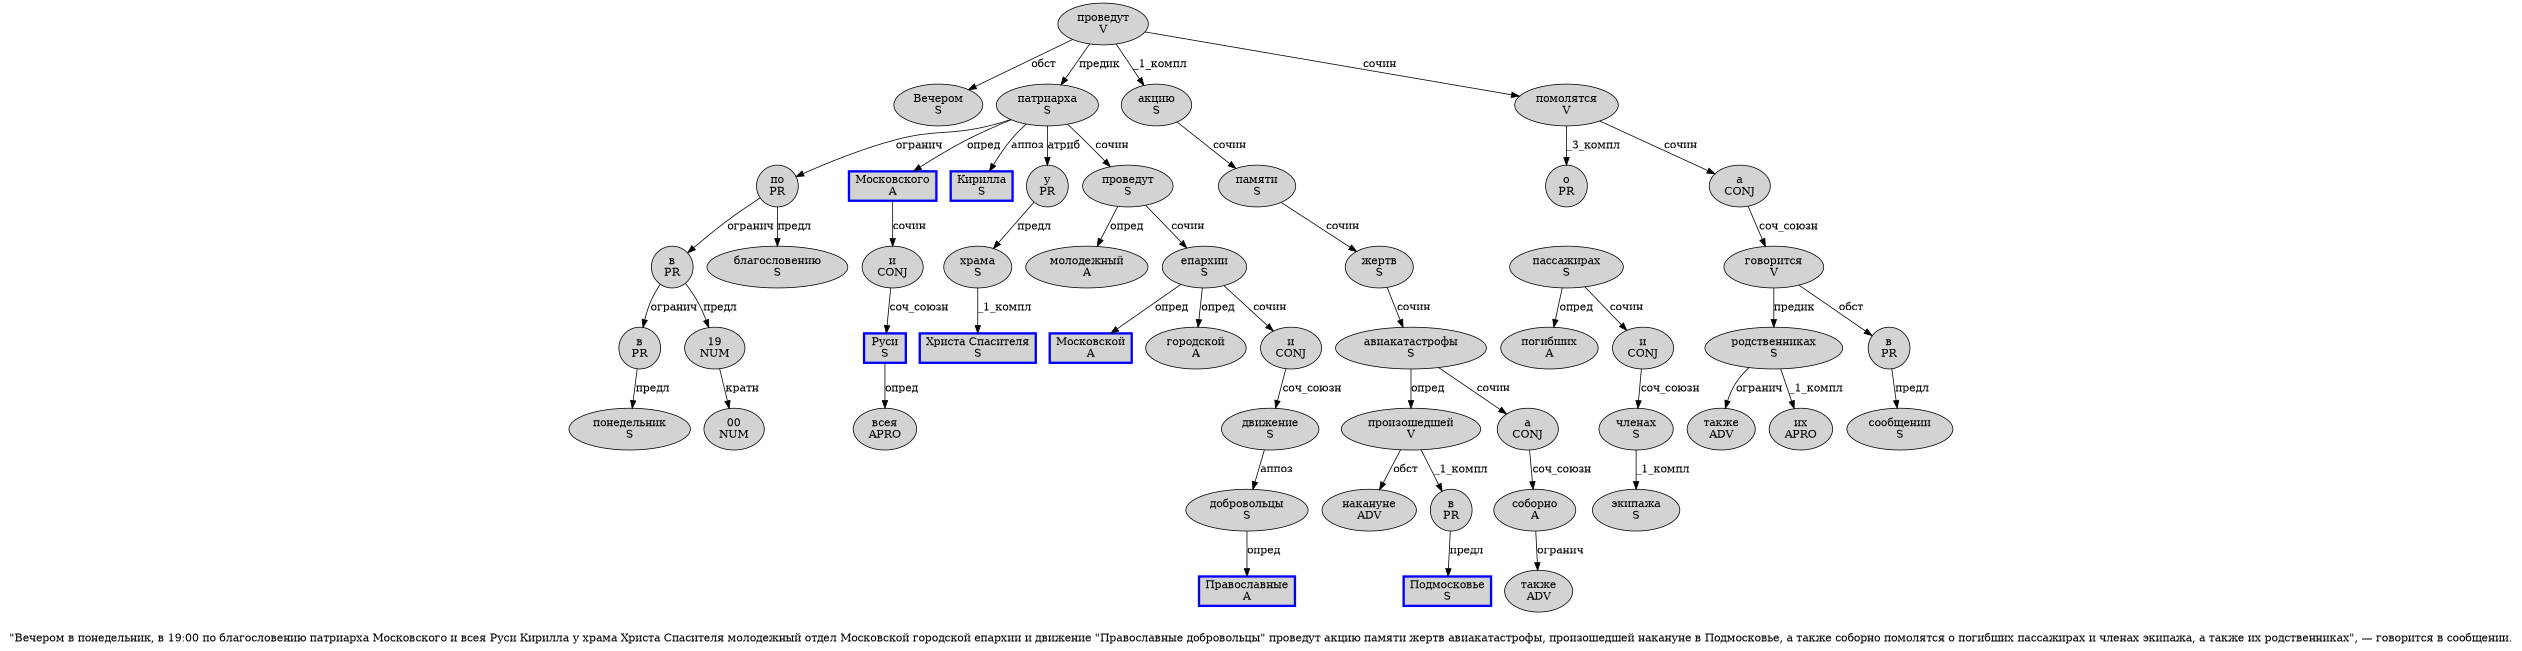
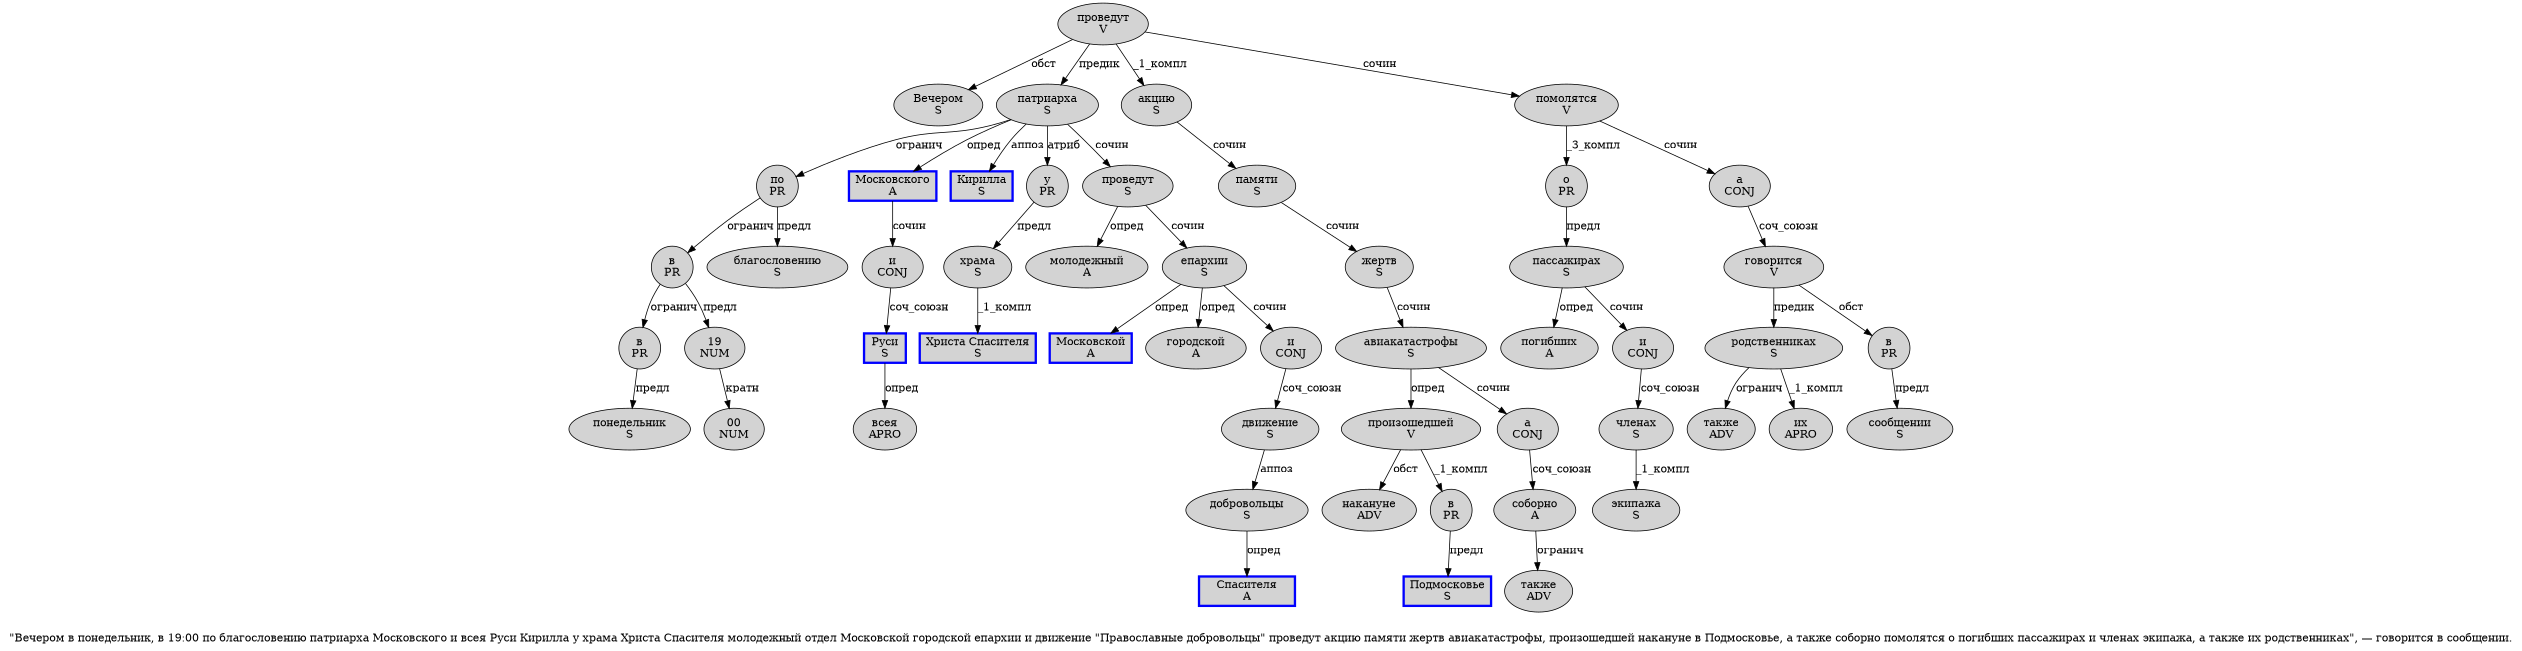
edge "о PR" -> "пассажирах S": added, label "предл"
node "Православные A": label "Православные A" -> "Спасителя A"
